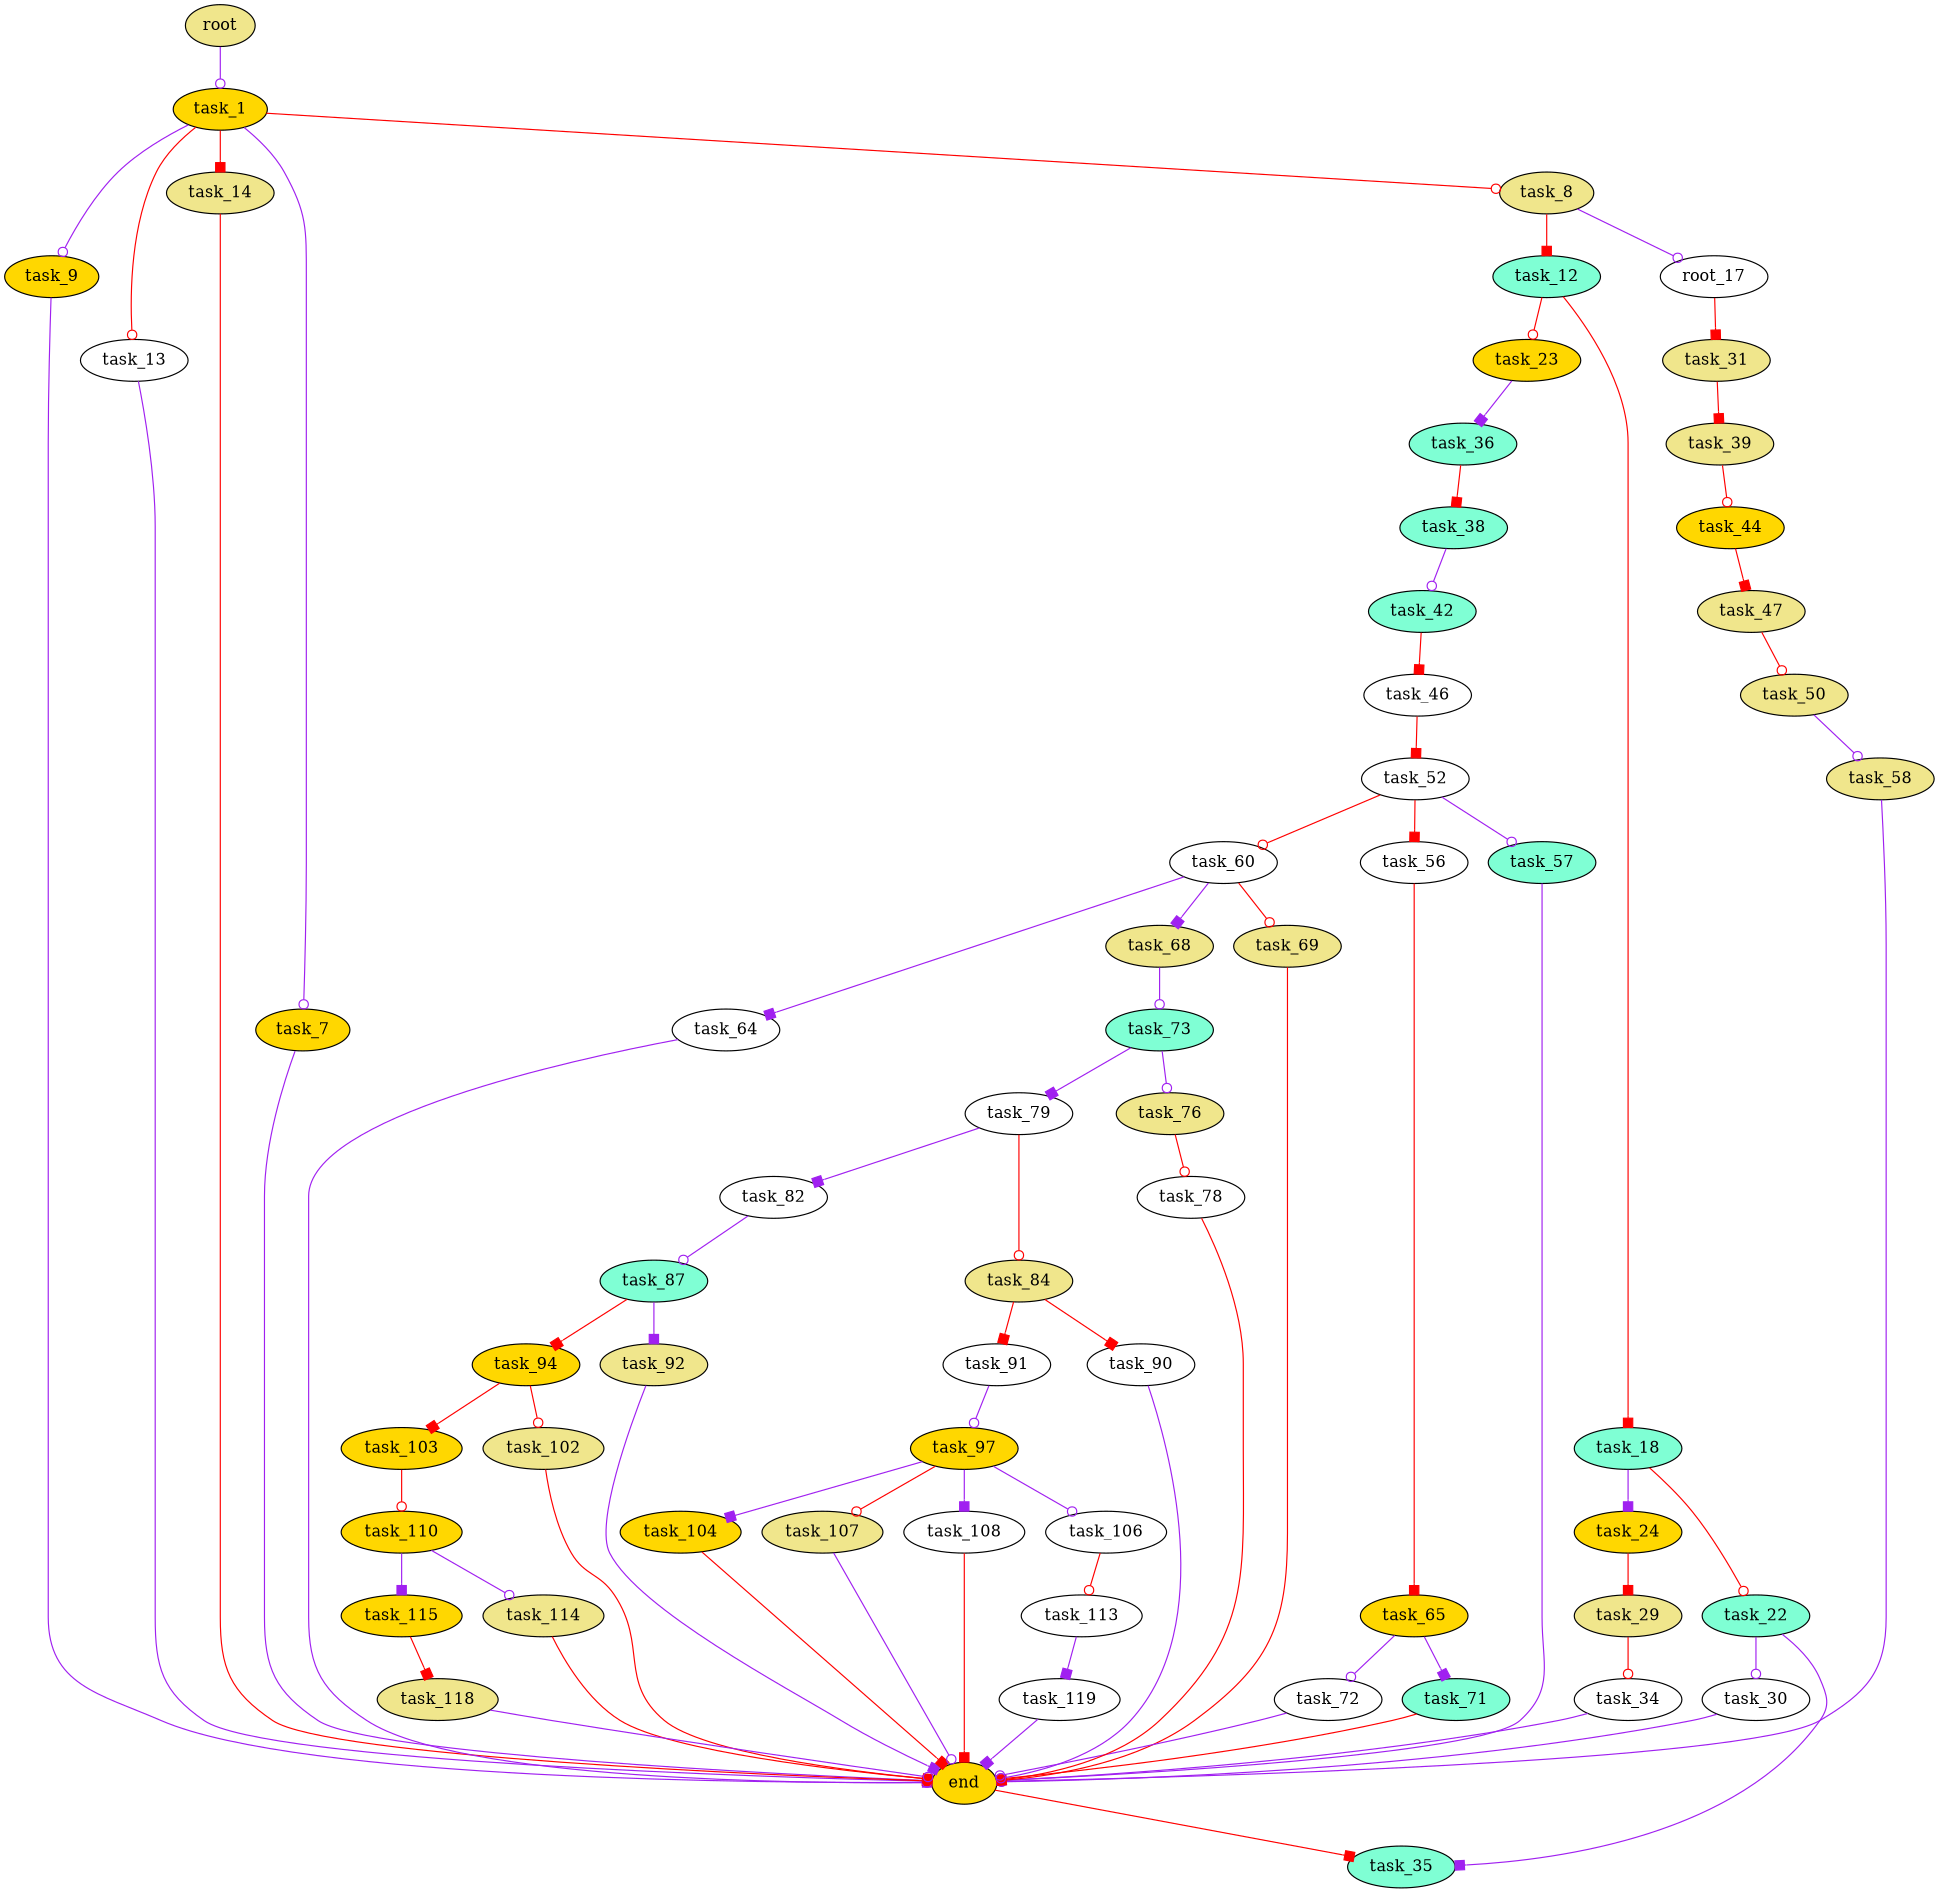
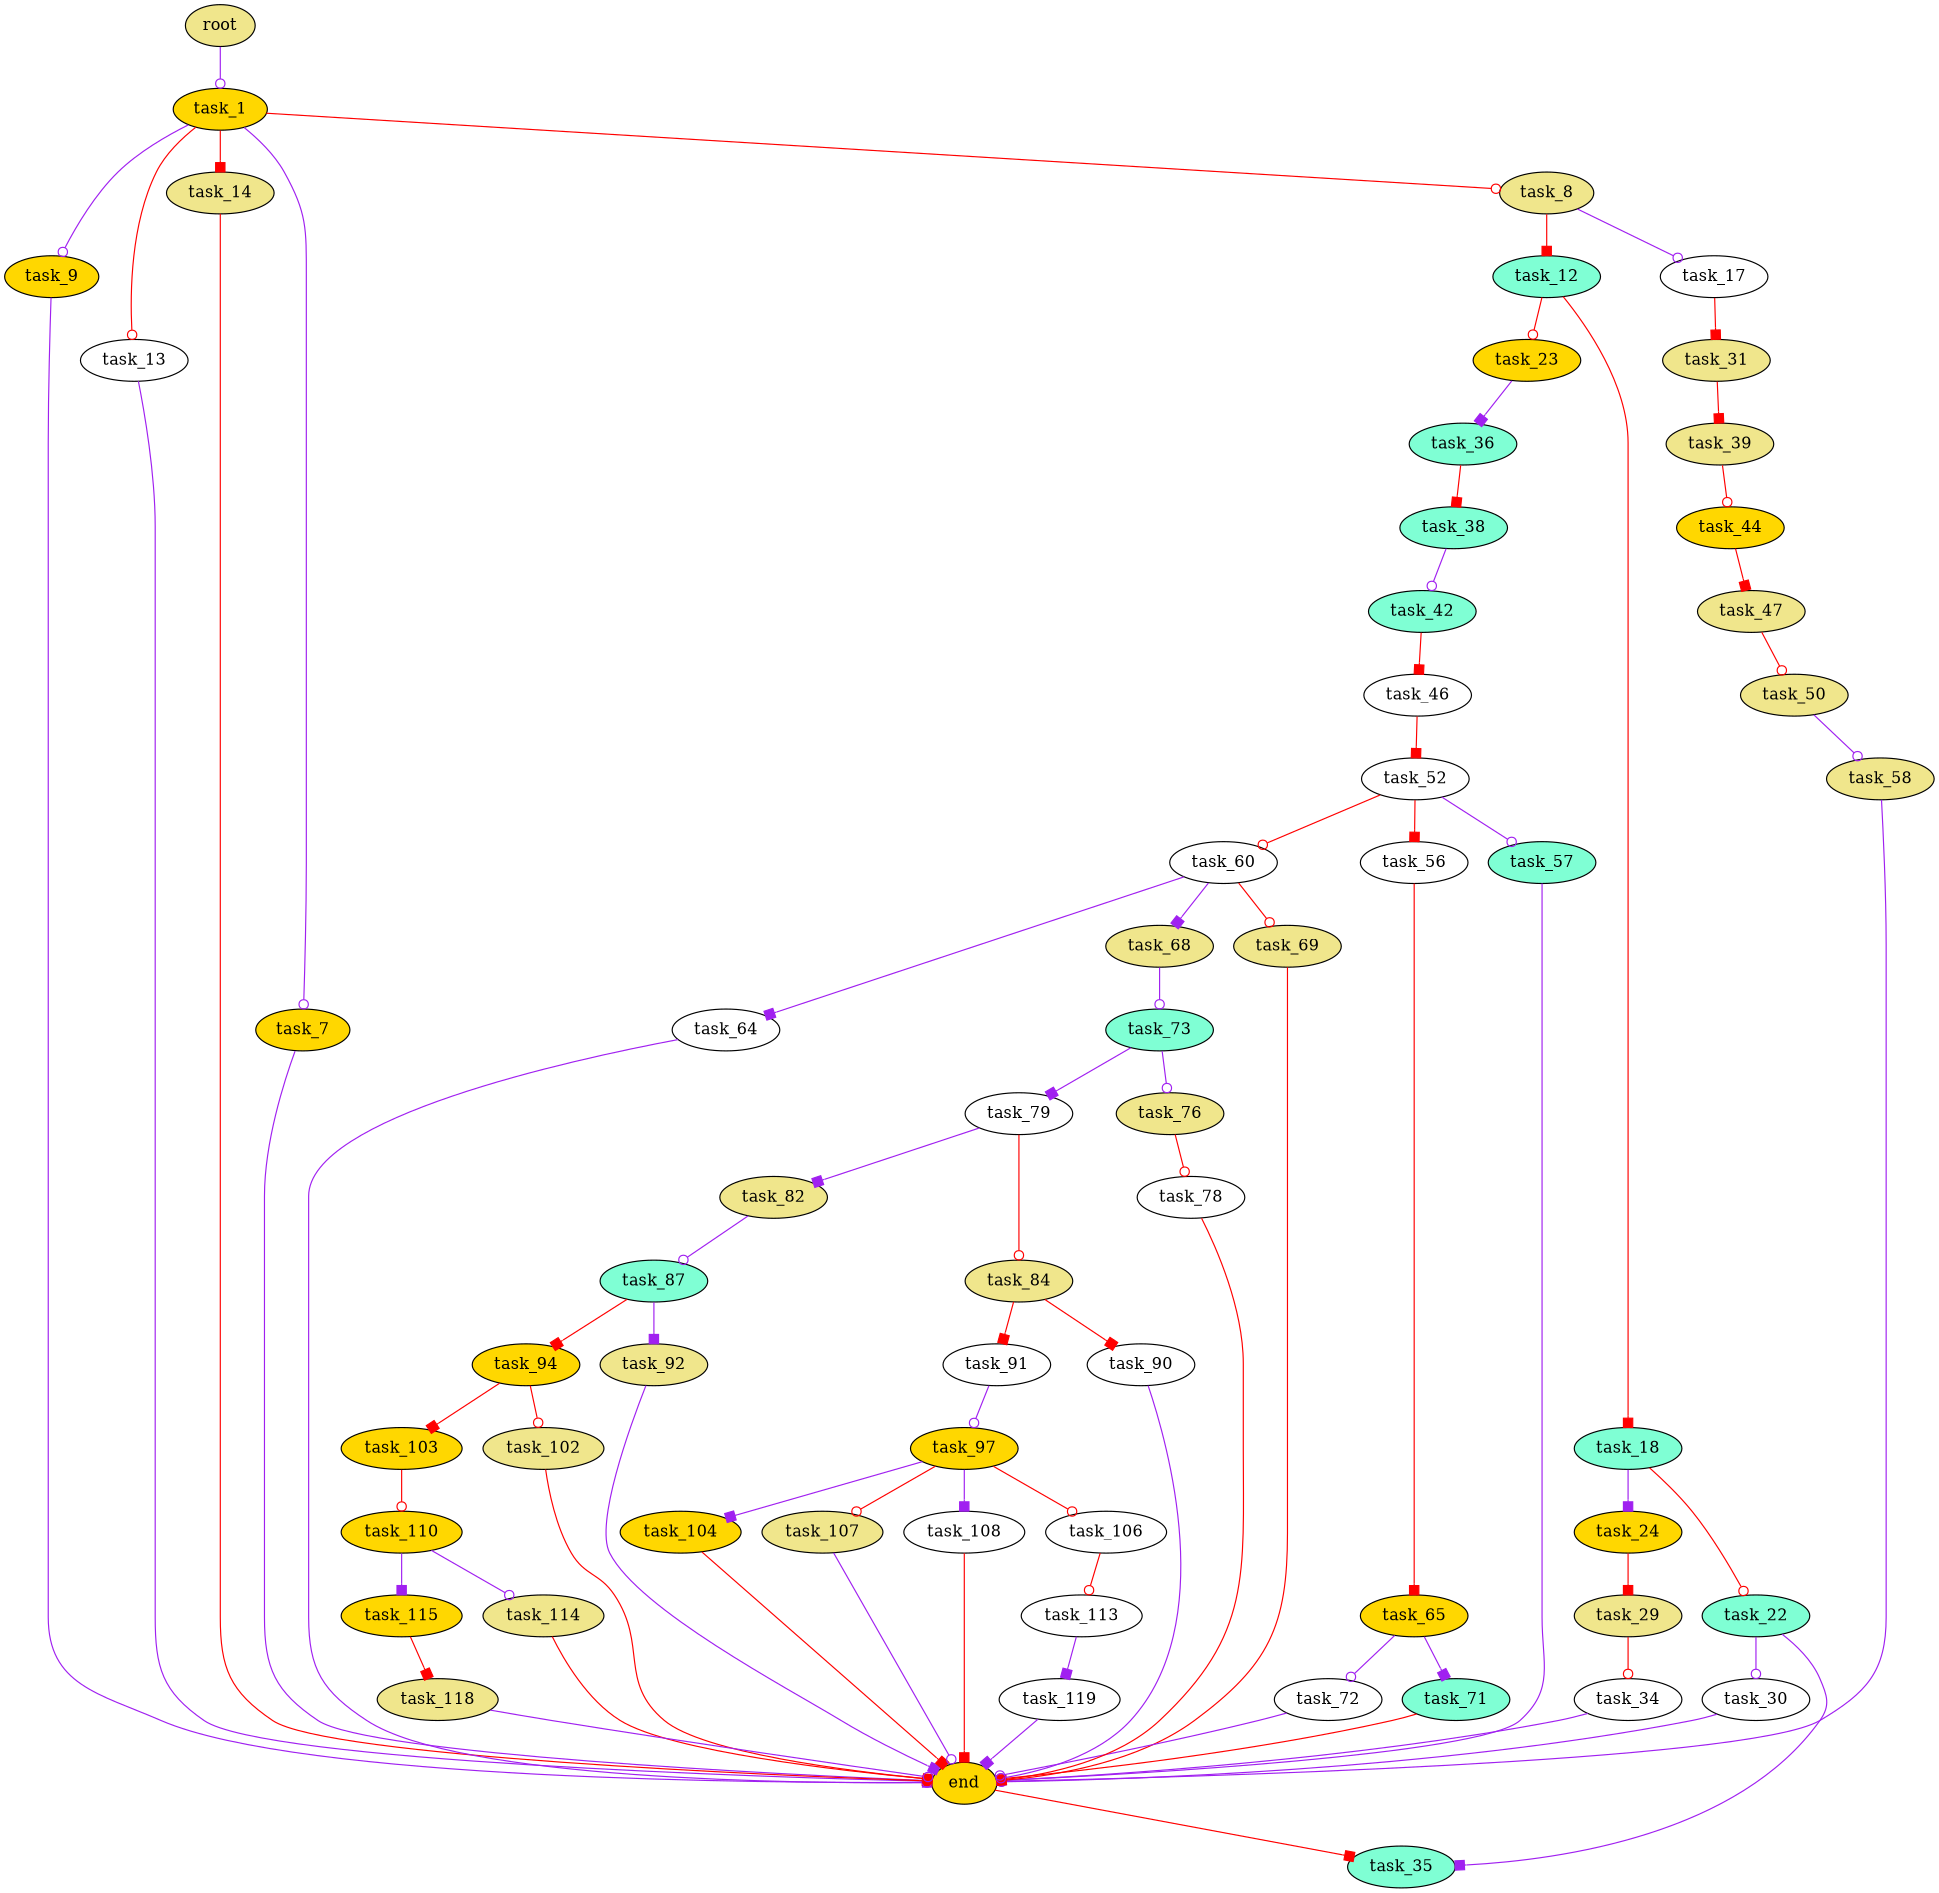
node "root_17": label "root_17" -> "task_17"
node "task_82": fillcolor white -> khaki
edge "task_97" -> "task_106": color purple -> red
